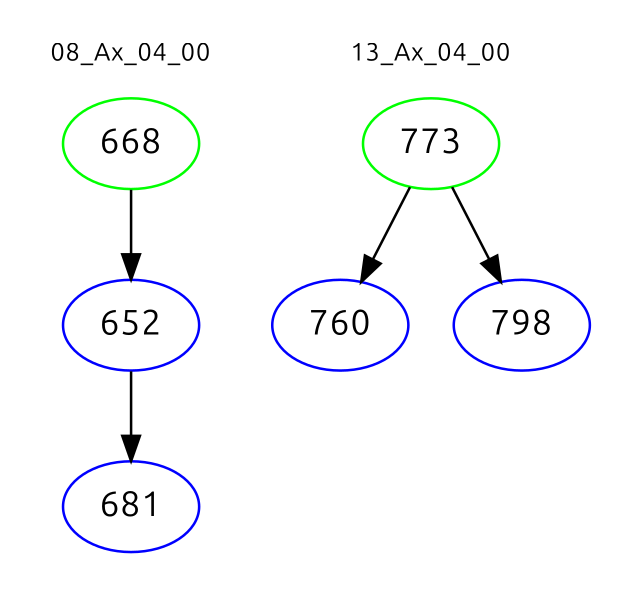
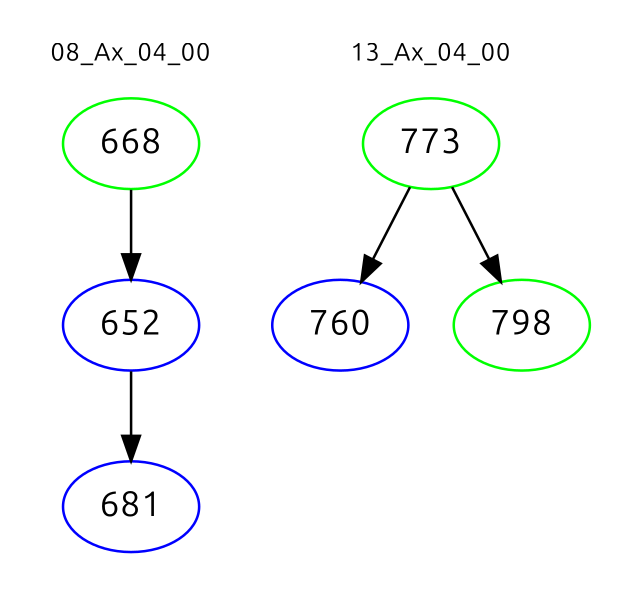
node "798": color blue -> green
